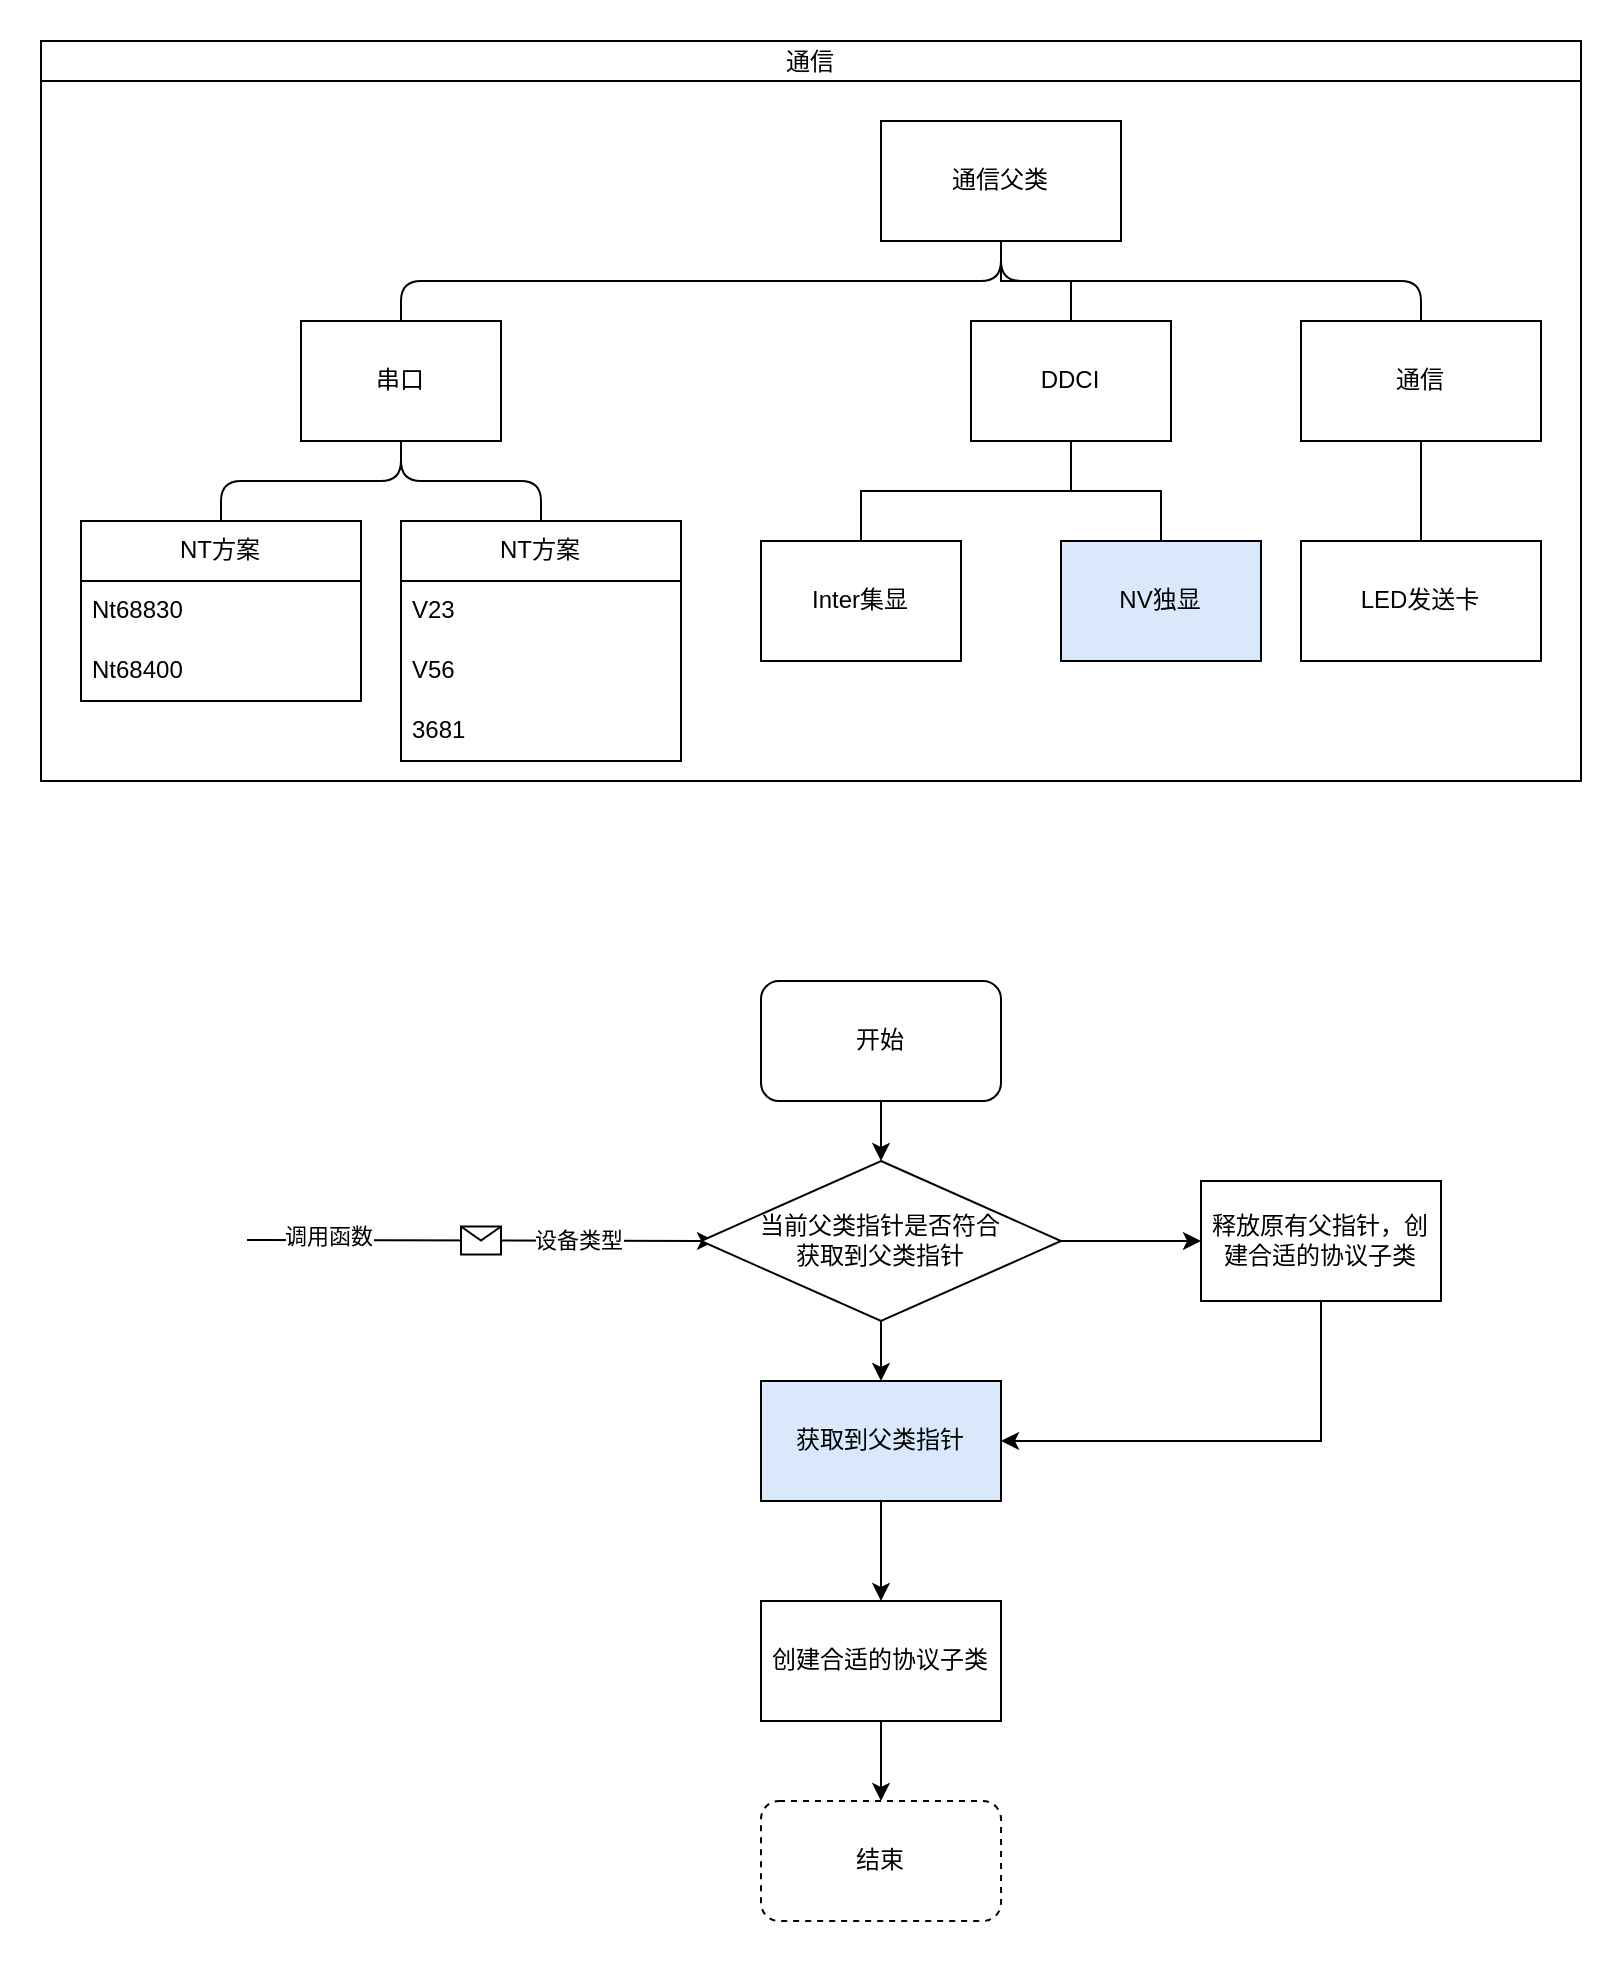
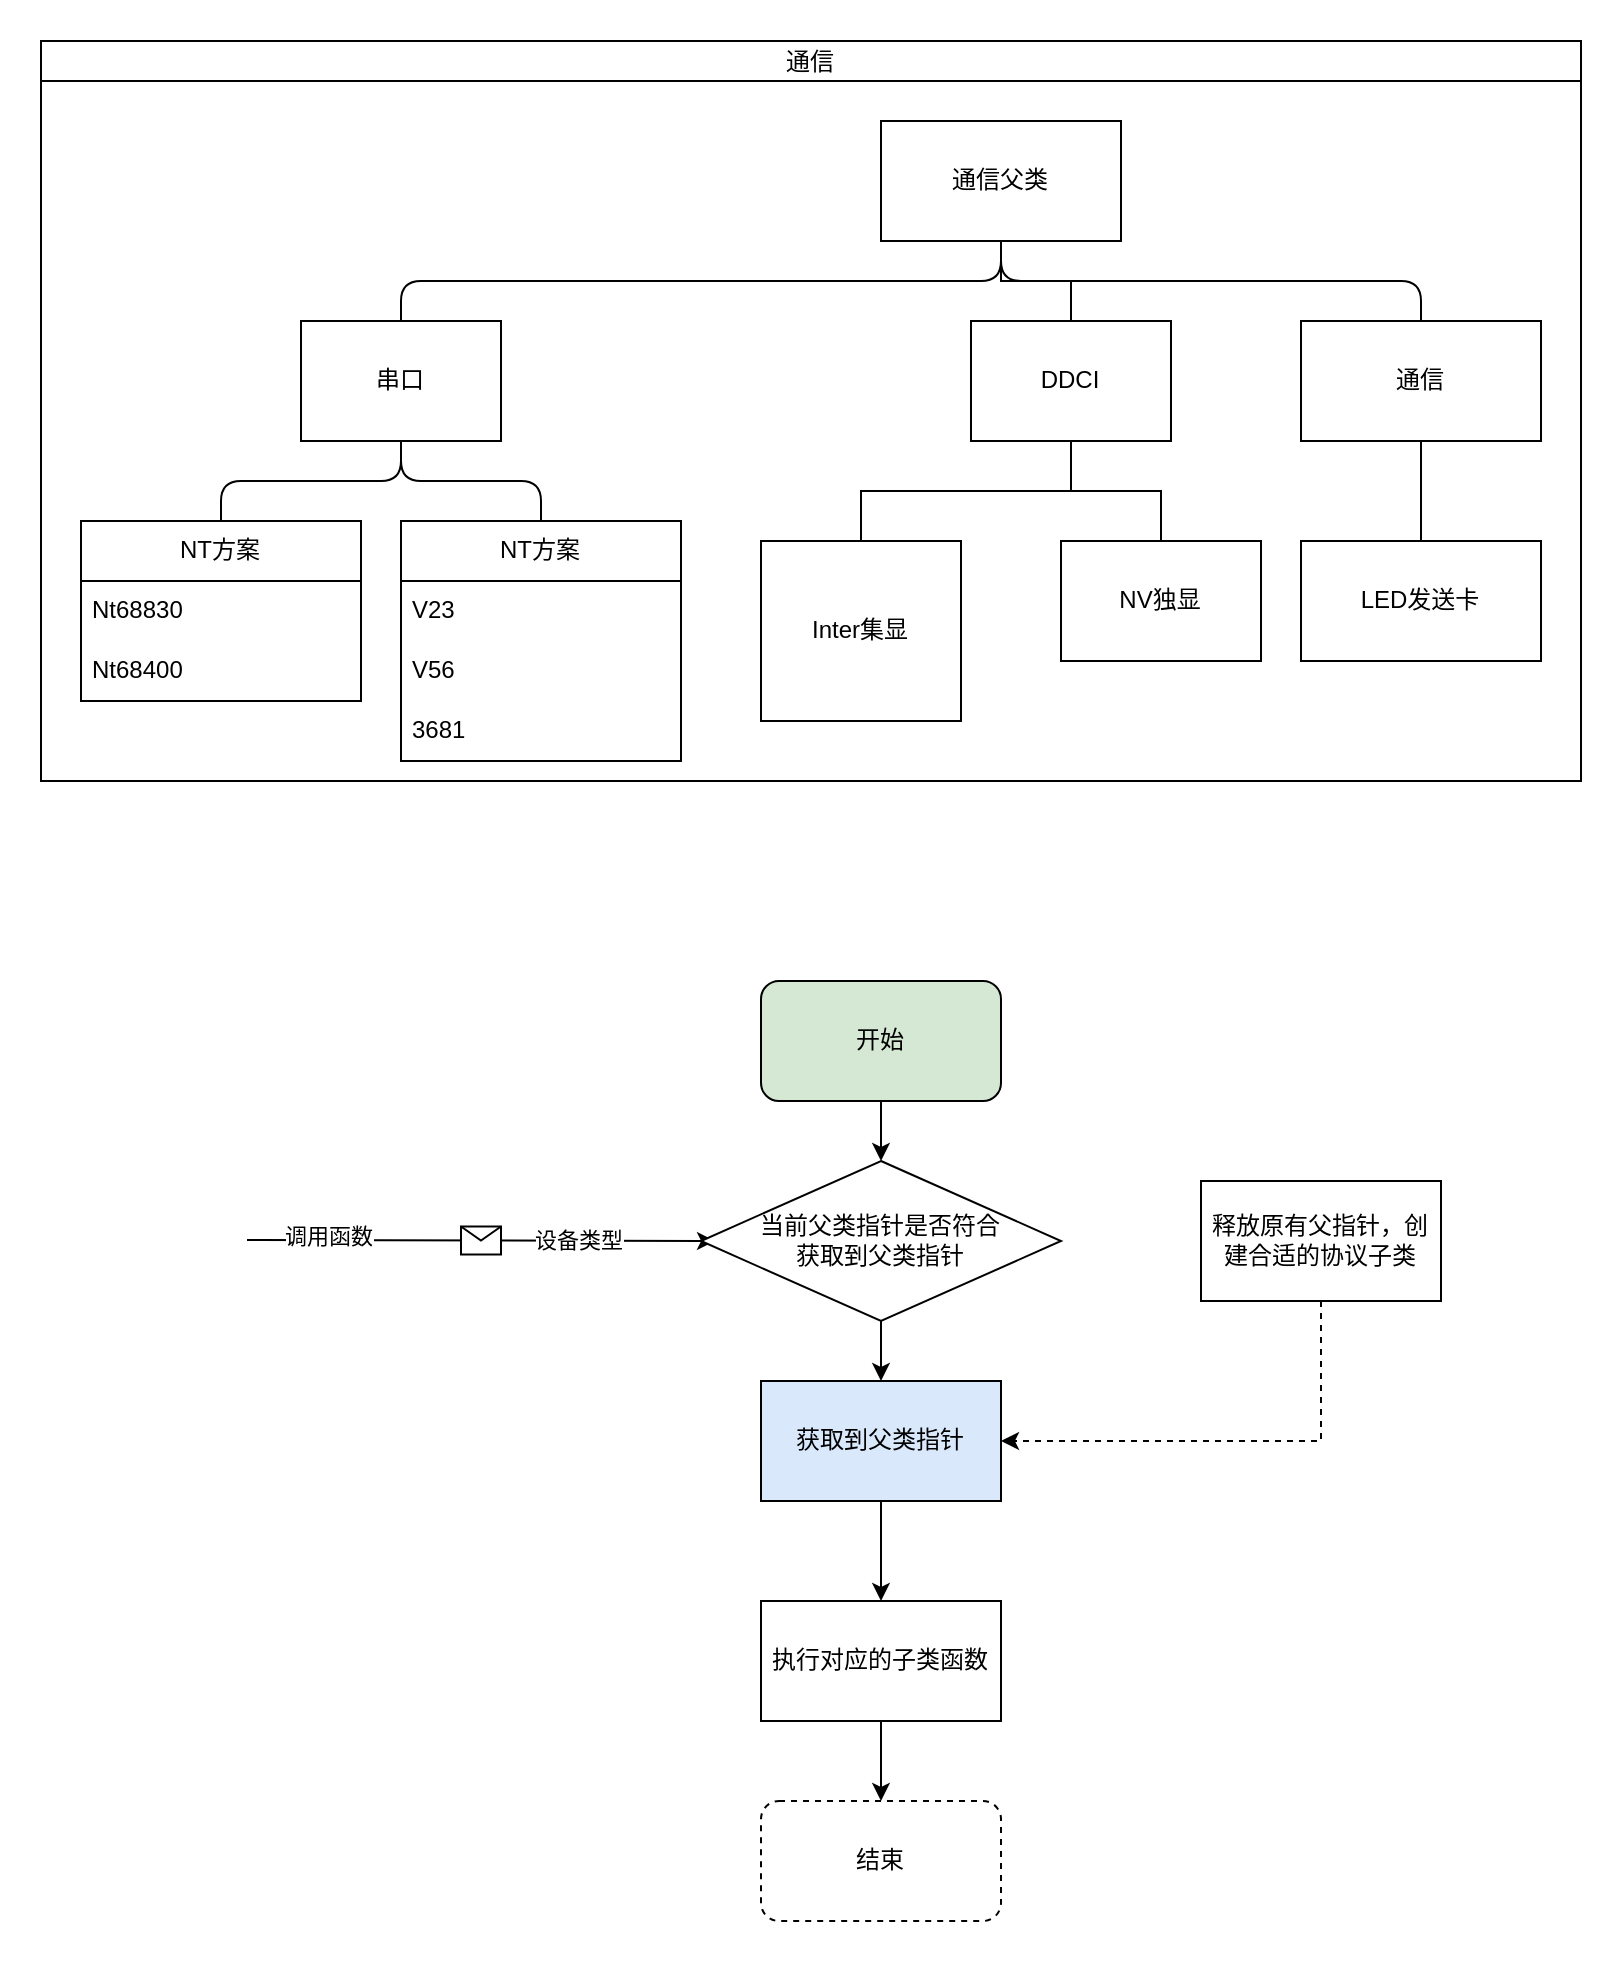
node "Inter集显": size 200x120 -> 200x180
node "NV独显": fillcolor #dae8fc -> #ffffff
node "开始": fillcolor #ffffff -> #d5e8d4
edge "当前父类指针是否符合 获取到父类指针" -> "释放原有父指针，创建合适的协议子类": removed
edge "释放原有父指针，创建合适的协议子类" -> "获取到父类指针": style solid -> dashed
node "创建合适的协议子类": label "创建合适的协议子类" -> "执行对应的子类函数"
